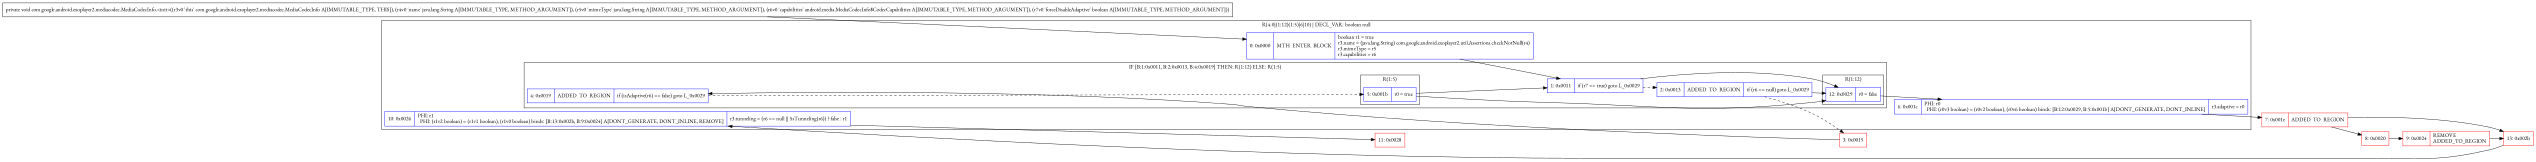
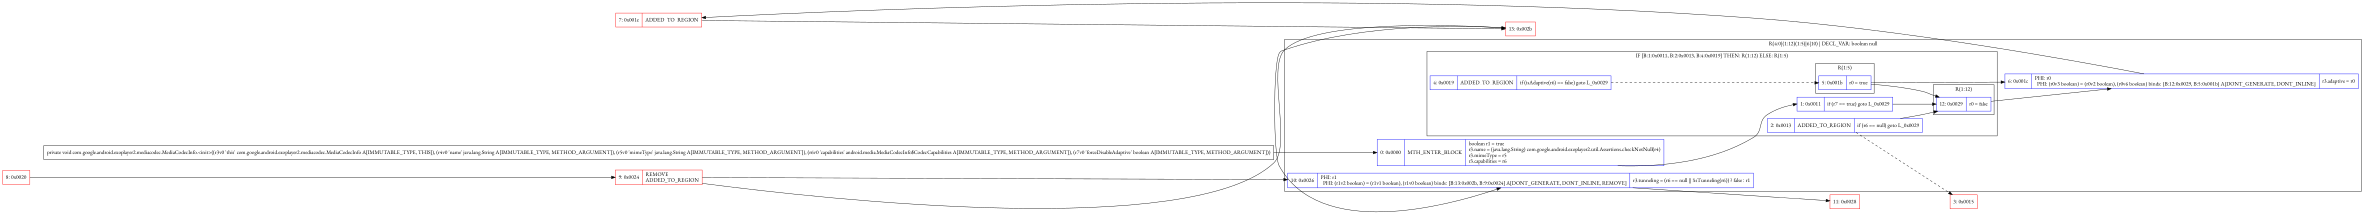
edge "1: 0x0011" -> "2: 0x0013": removed
edge "5: 0x001b" -> "1: 0x0011": now "5: 0x001b" -> "6: 0x001c"
edge "3: 0x0015" -> "4: 0x0019": removed
edge "7: 0x001e" -> "8: 0x0020": removed
edge "9: 0x0024" -> "10: 0x0026": added
